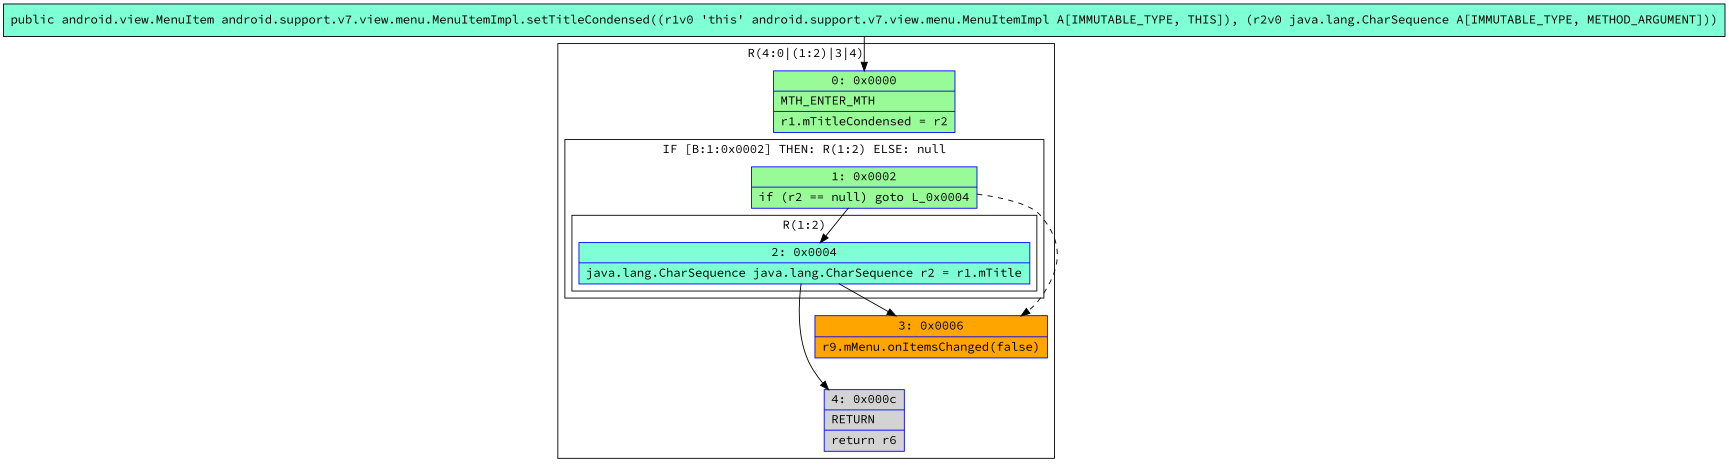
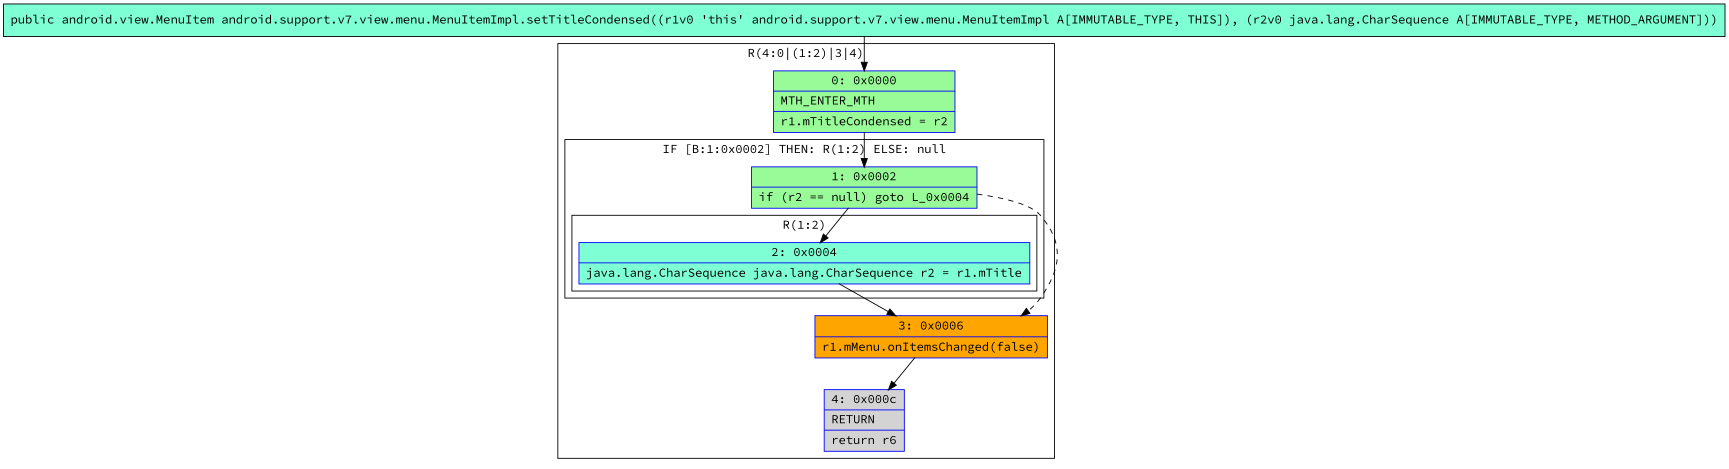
edge "0: 0x0000" -> "1: 0x0002": added
edge "2: 0x0004" -> "4: 0x000c": now "3: 0x0006" -> "4: 0x000c"
node "3: 0x0006": text "r9.mMenu.onItemsChanged(false)" -> "r1.mMenu.onItemsChanged(false)"
